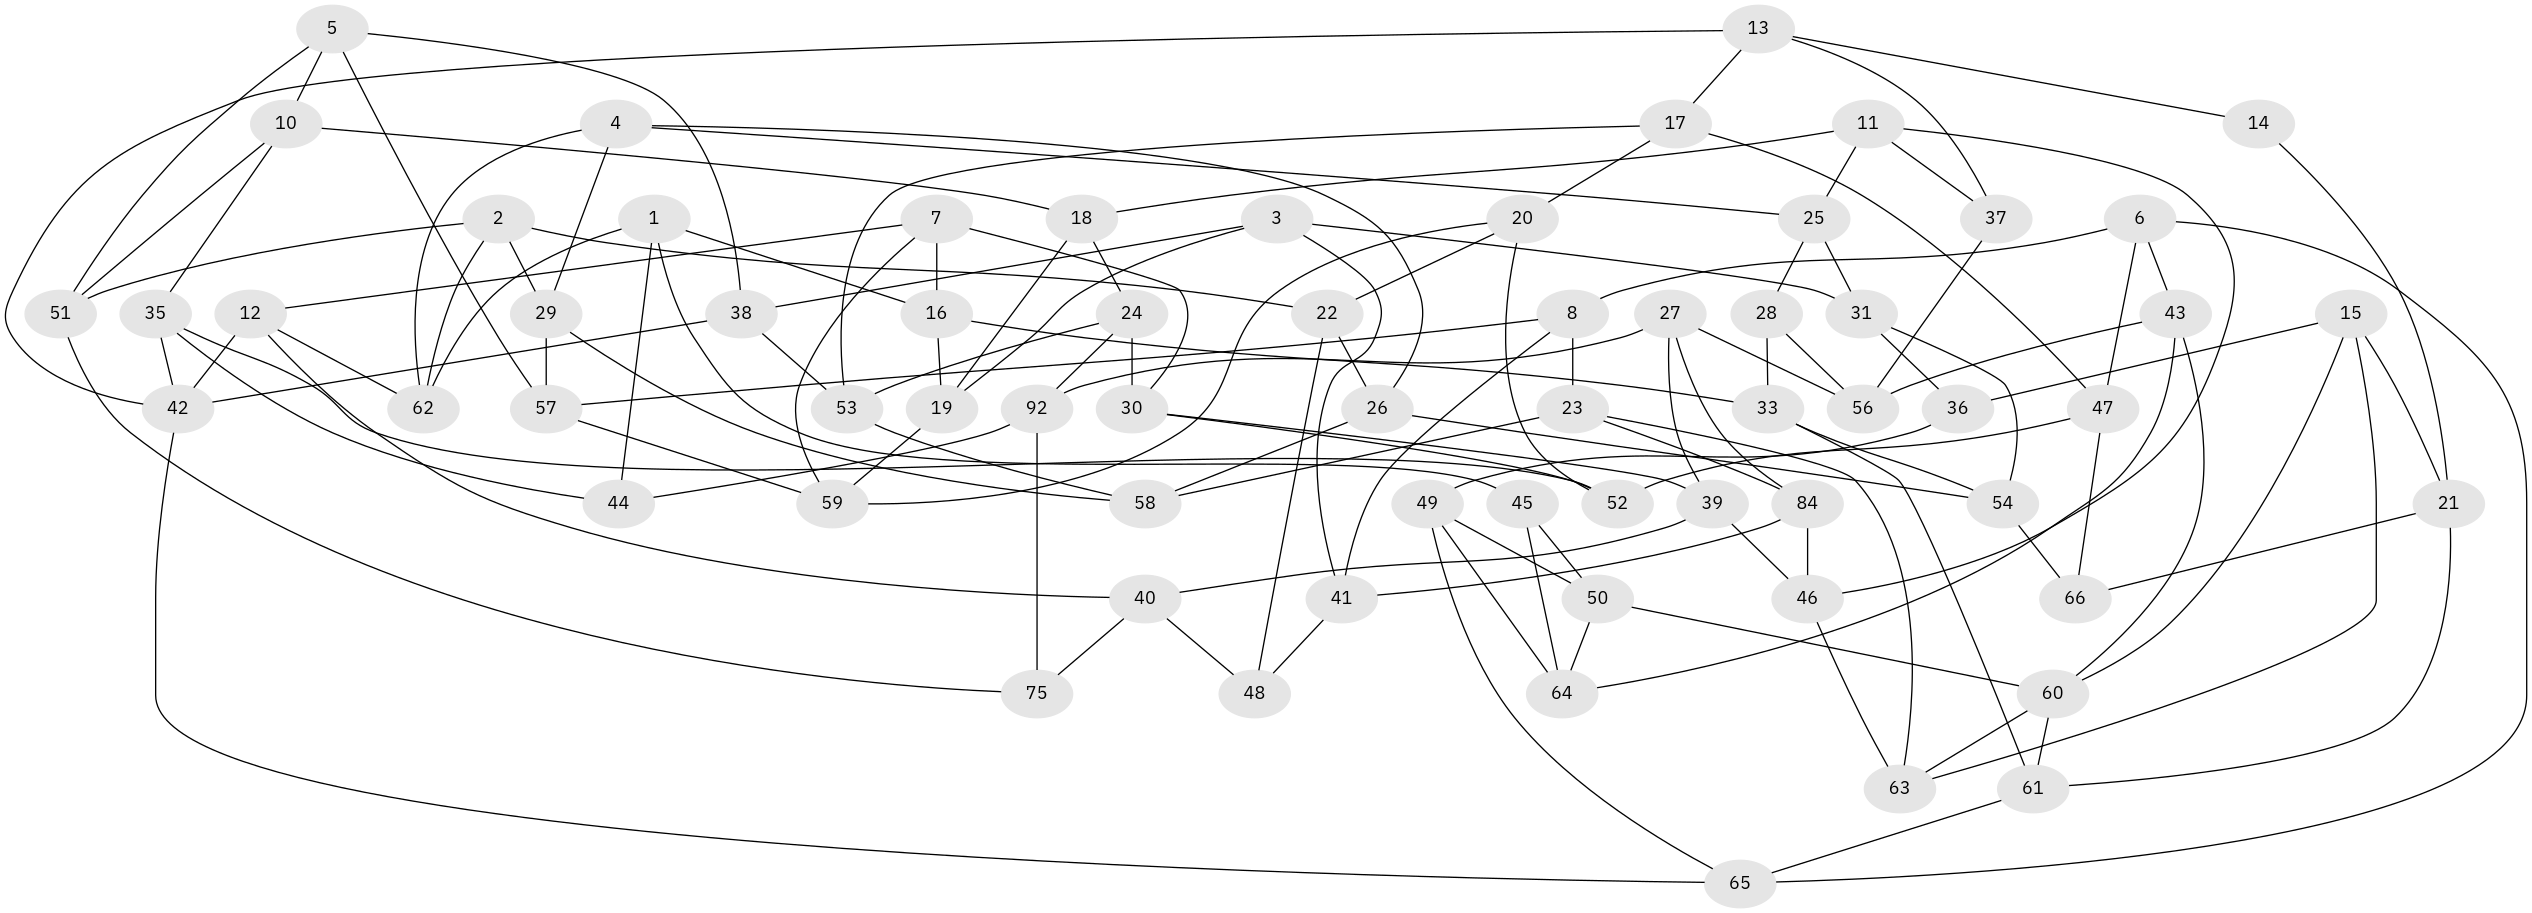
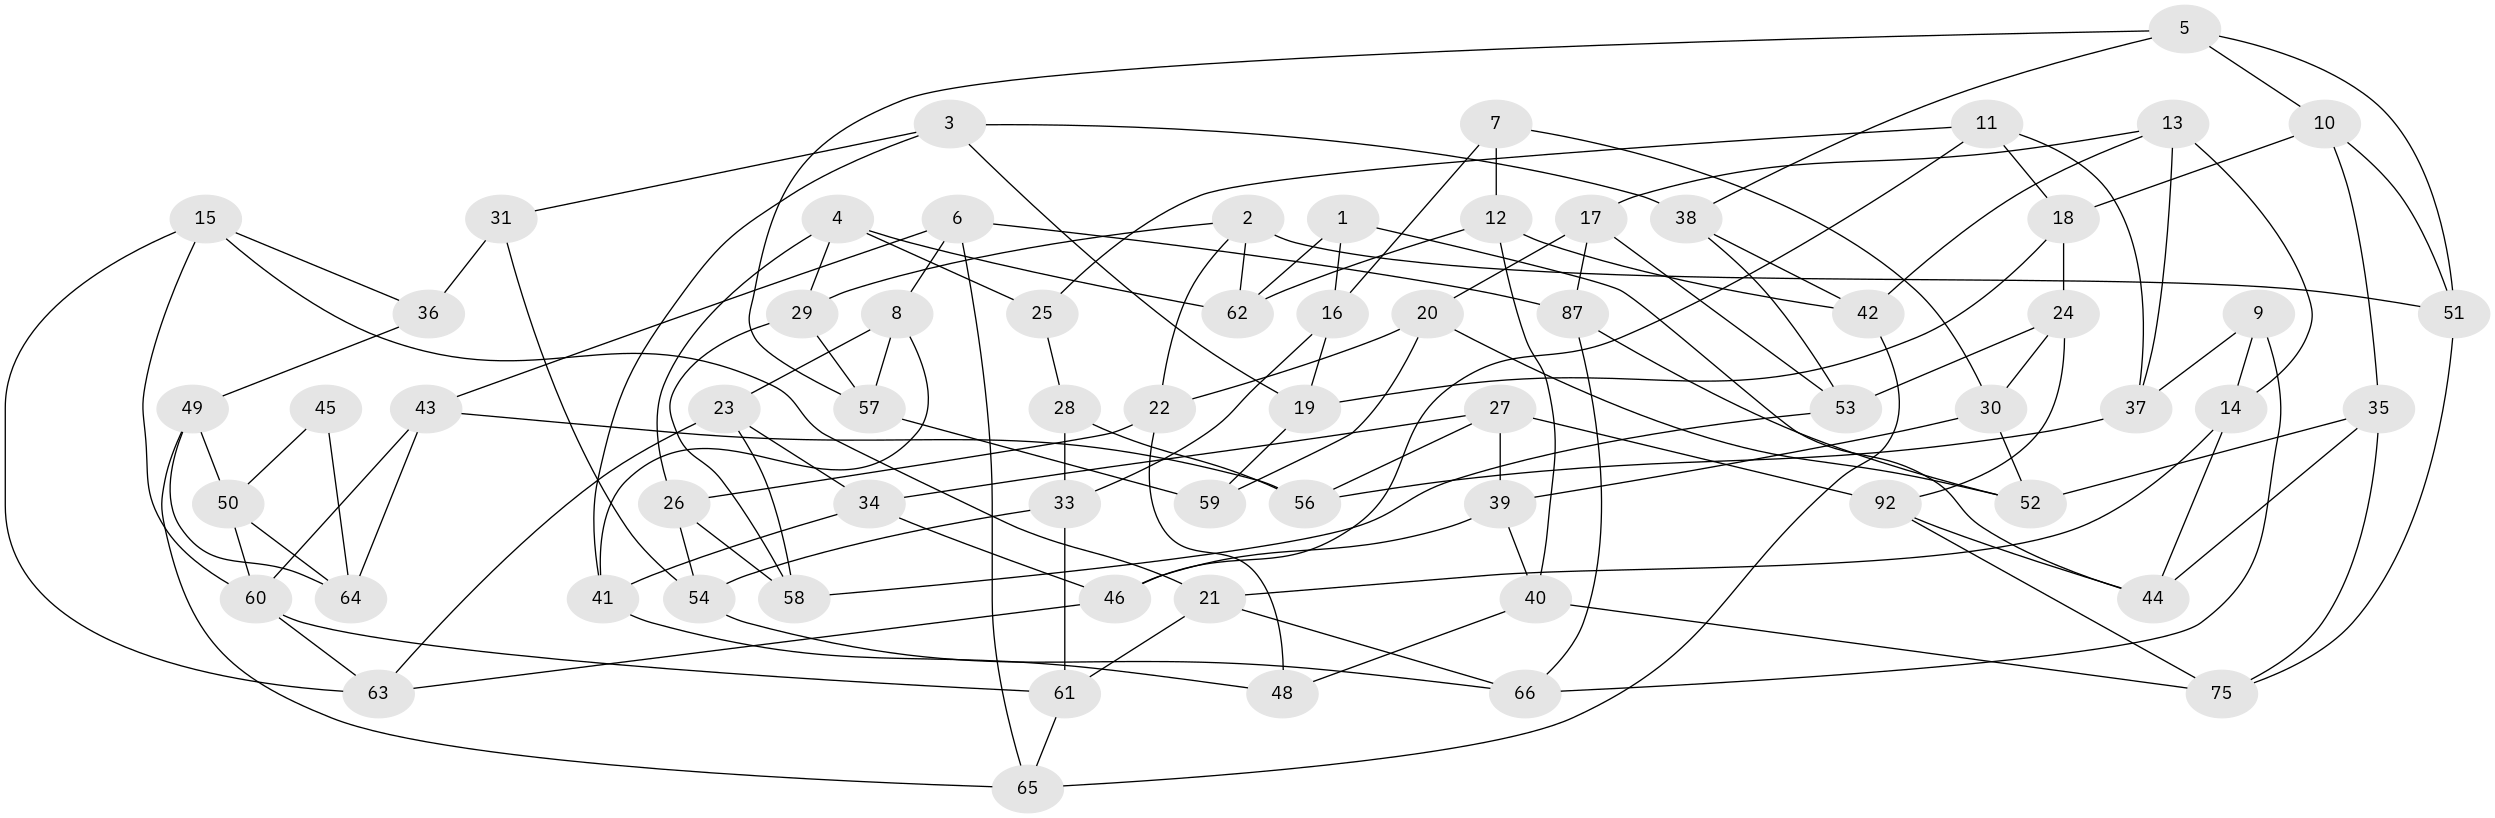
edge "25" -- "31": removed
node "9": added
edge "7" -- "59": removed
edge "35" -- "42": now "35" -- "75"
node "47": label "47" -> "87"
edge "1" -- "45": removed
node "84": label "84" -> "34"
edge "14" -- "44": added
